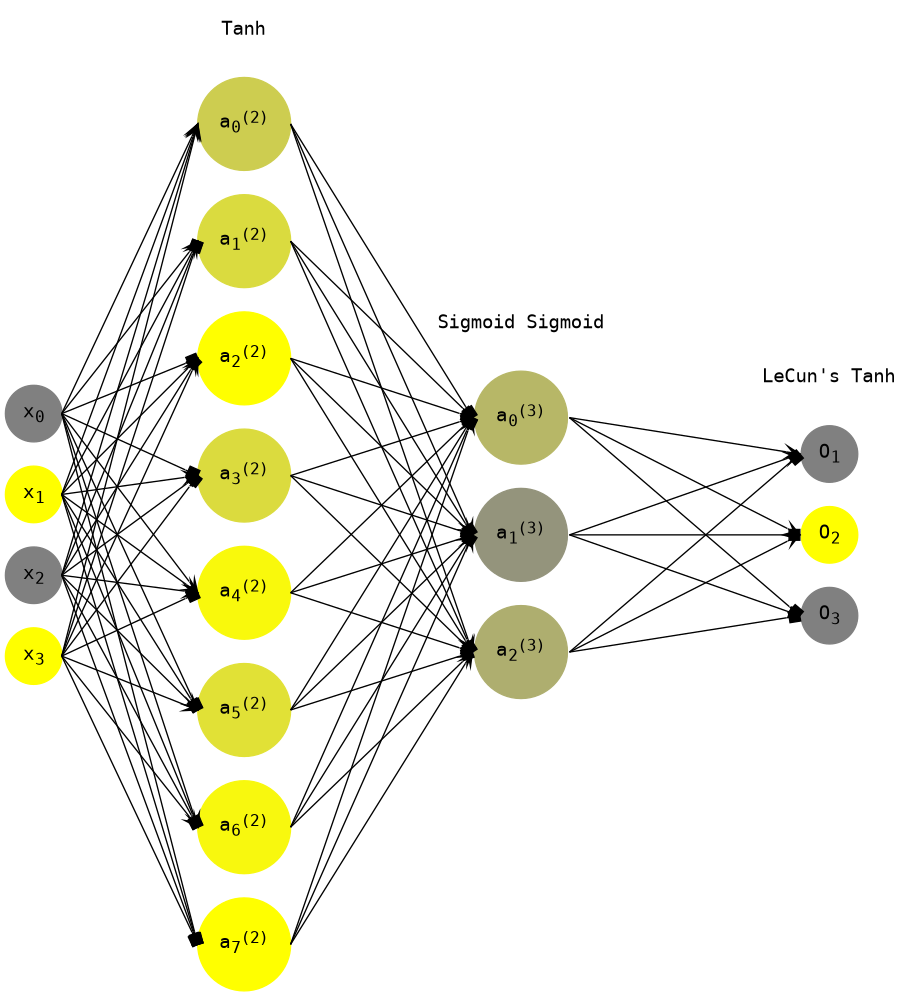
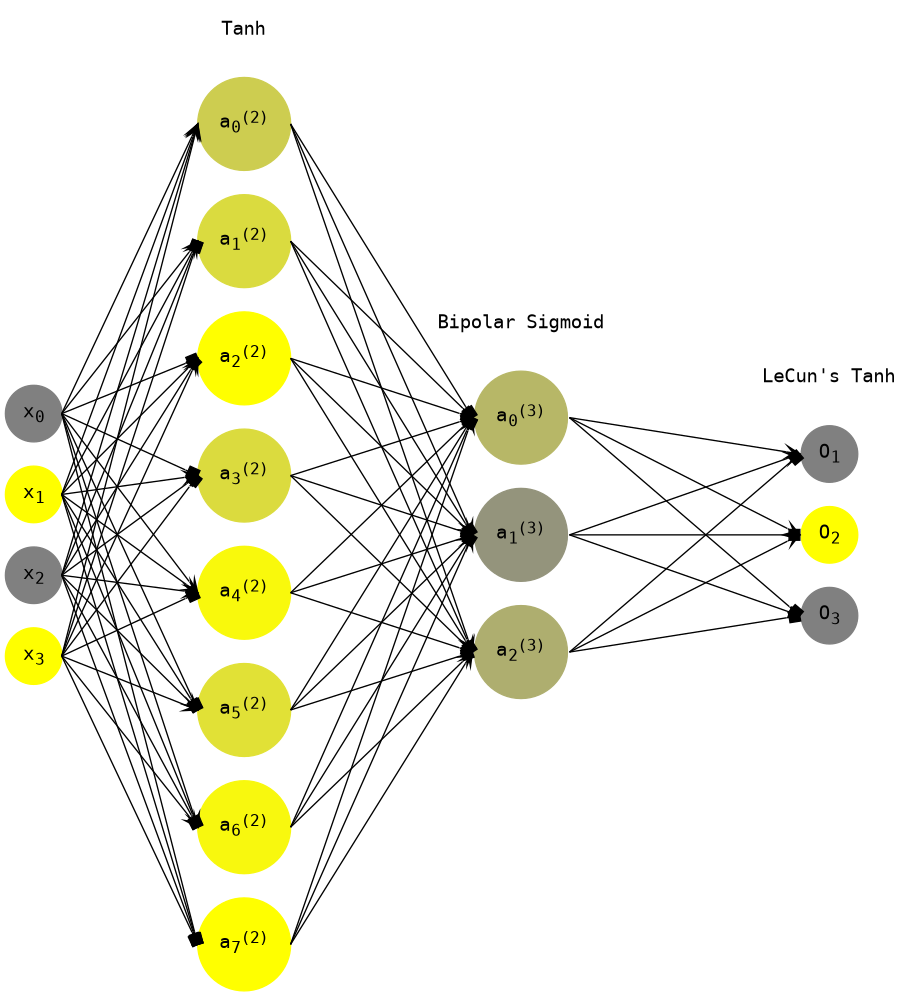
node "Sigmoid Sigmoid": label "Sigmoid Sigmoid" -> "Bipolar Sigmoid"
